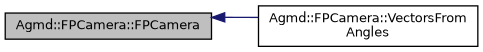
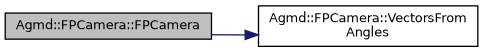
edge "Agmd::FPCamera::VectorsFrom Angles" -> "Agmd::FPCamera::FPCamera": reversed
